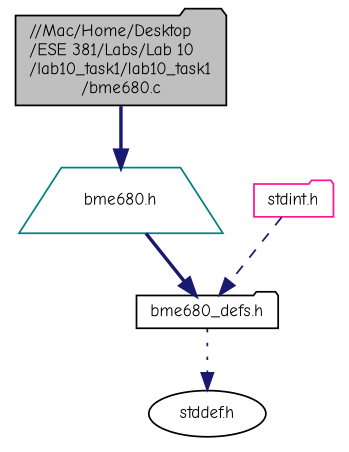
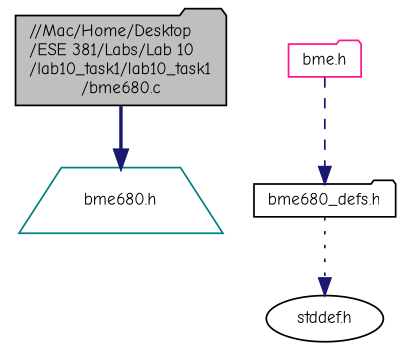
node "stdint.h": label "stdint.h" -> "bme.h"
edge "bme680.h" -> "bme680_defs.h": removed
